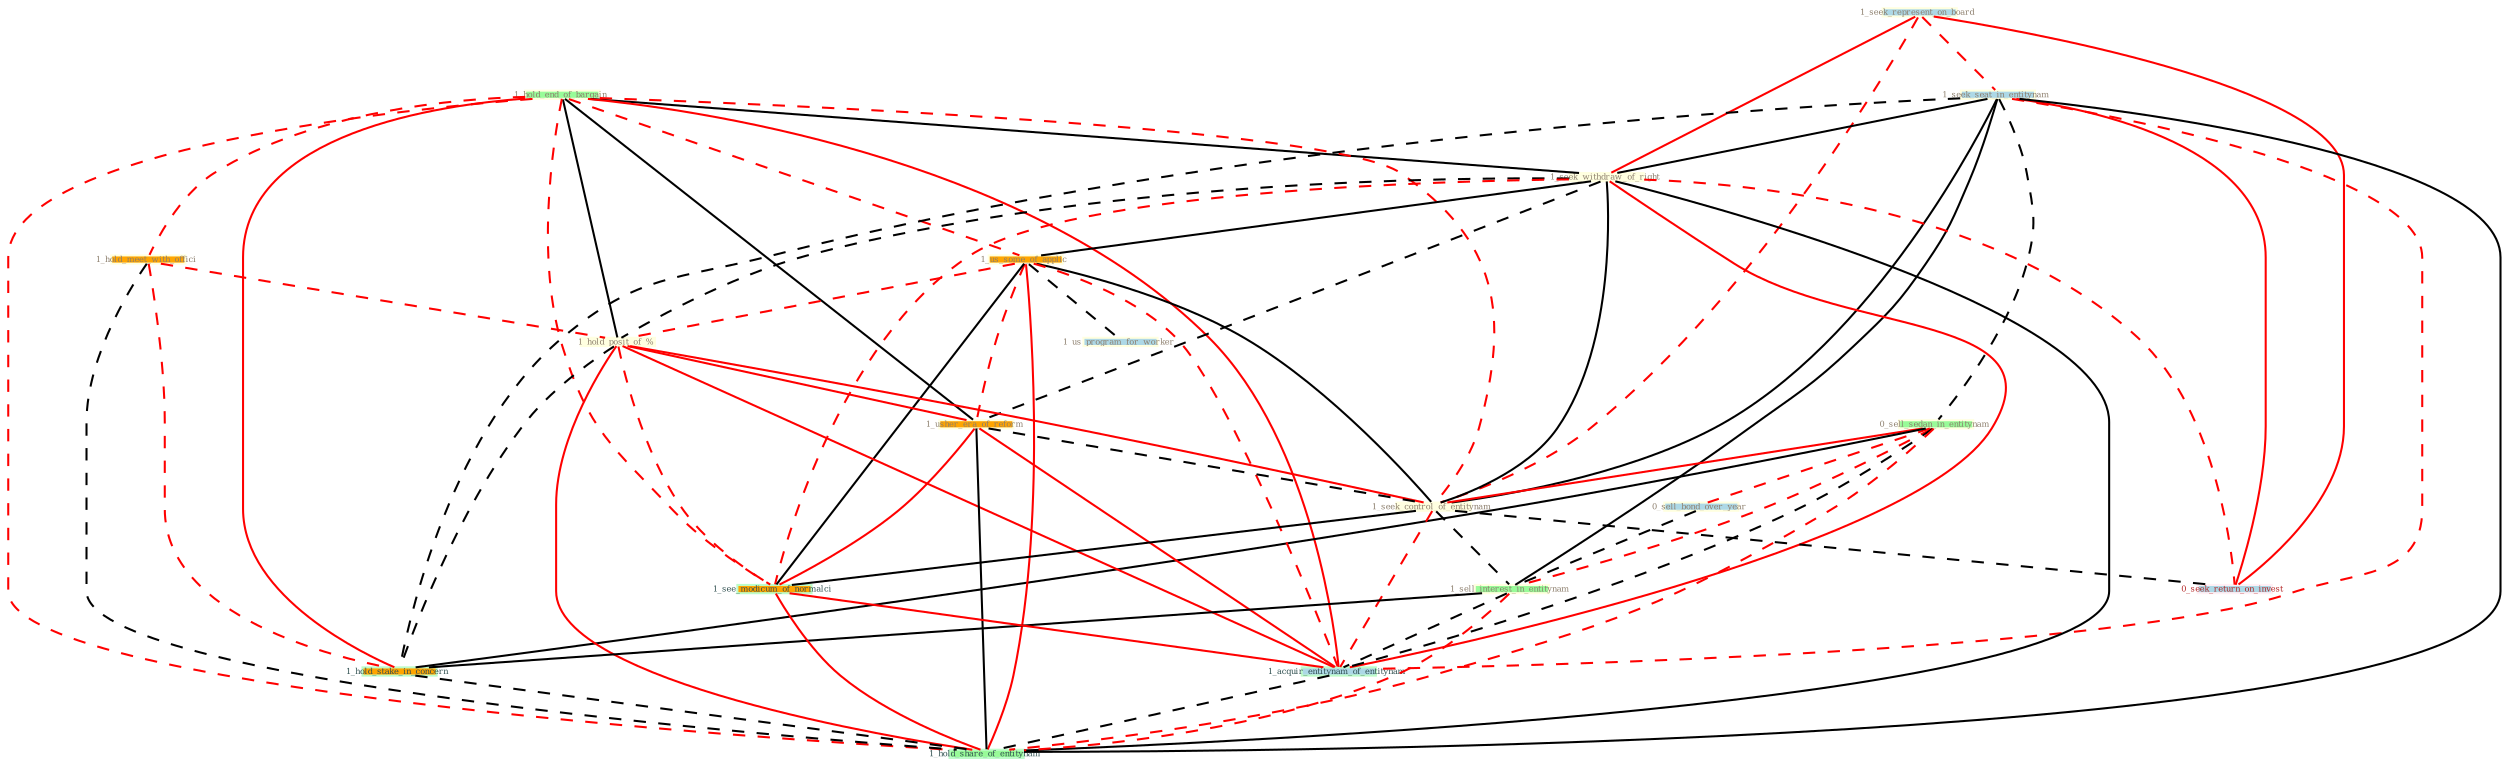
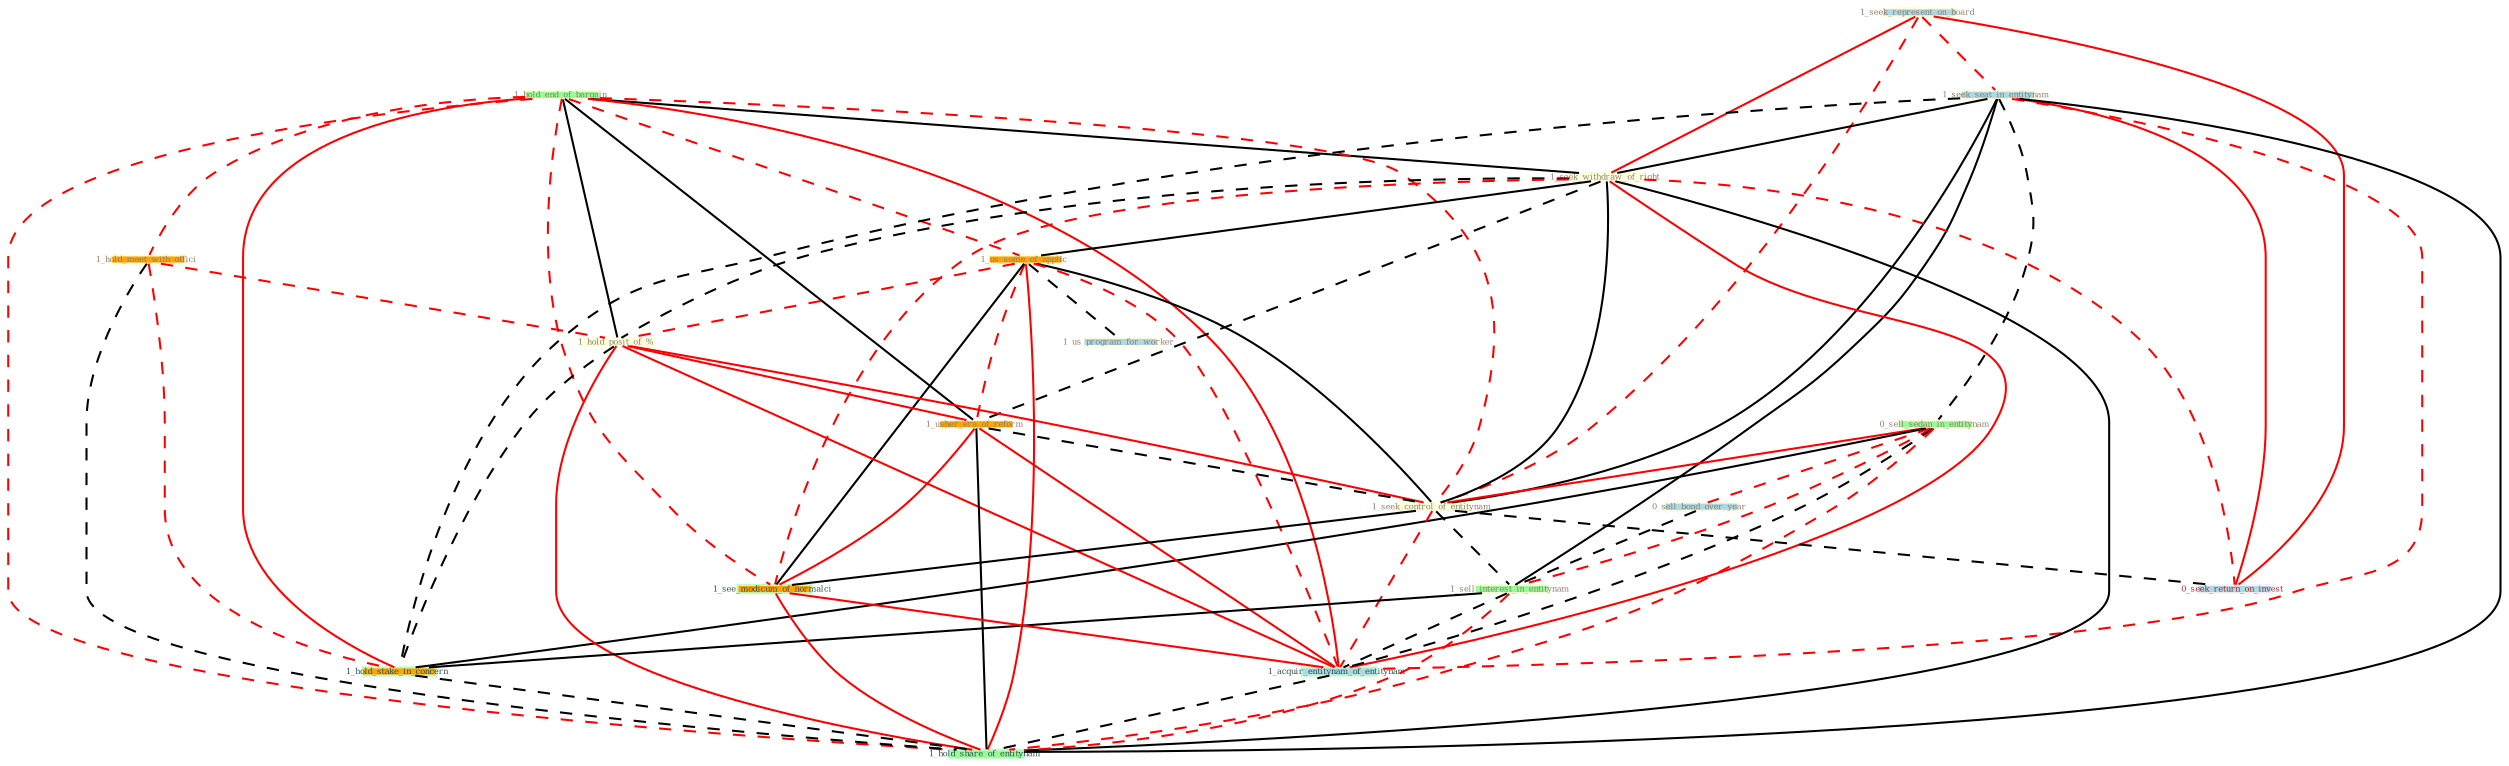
edge "1_hold_posit_of_%" -- "1_see_modicum_of_normalci": removed
